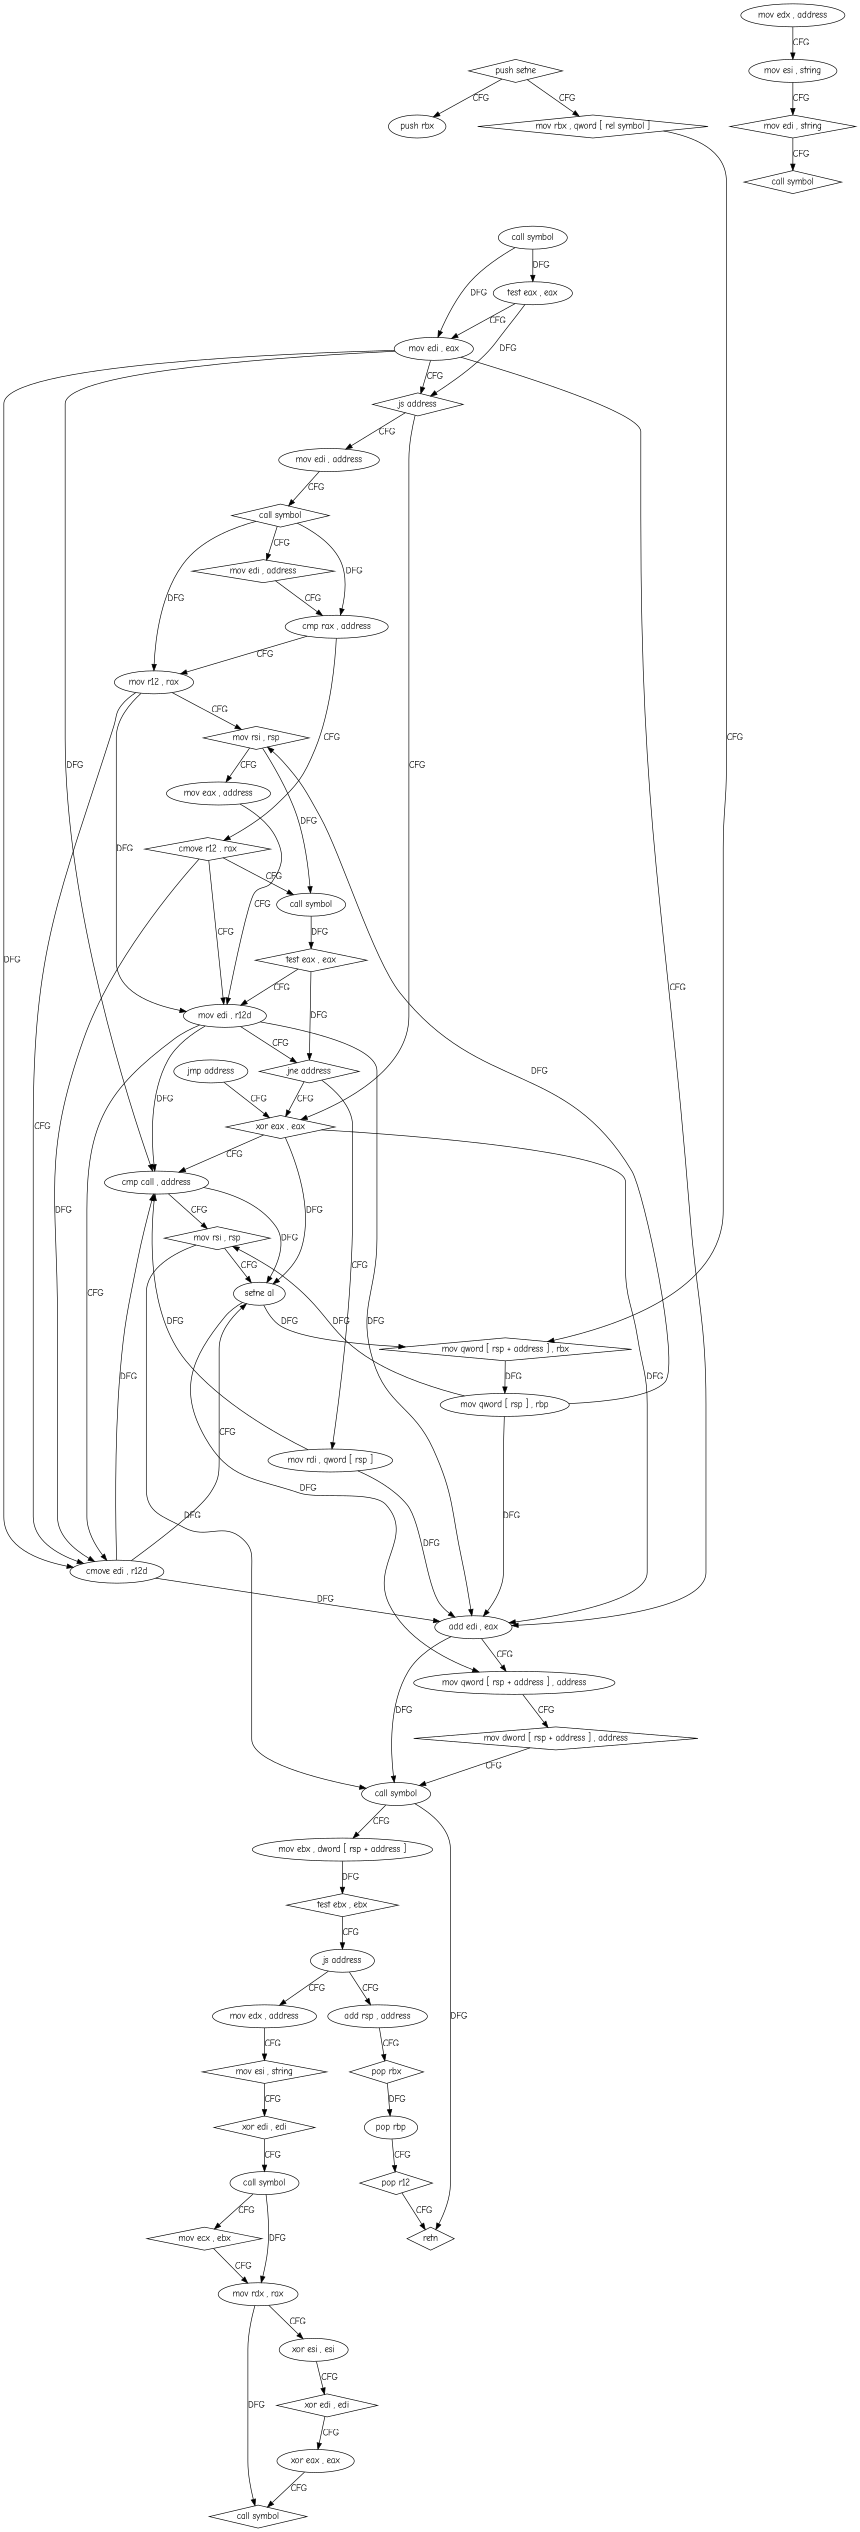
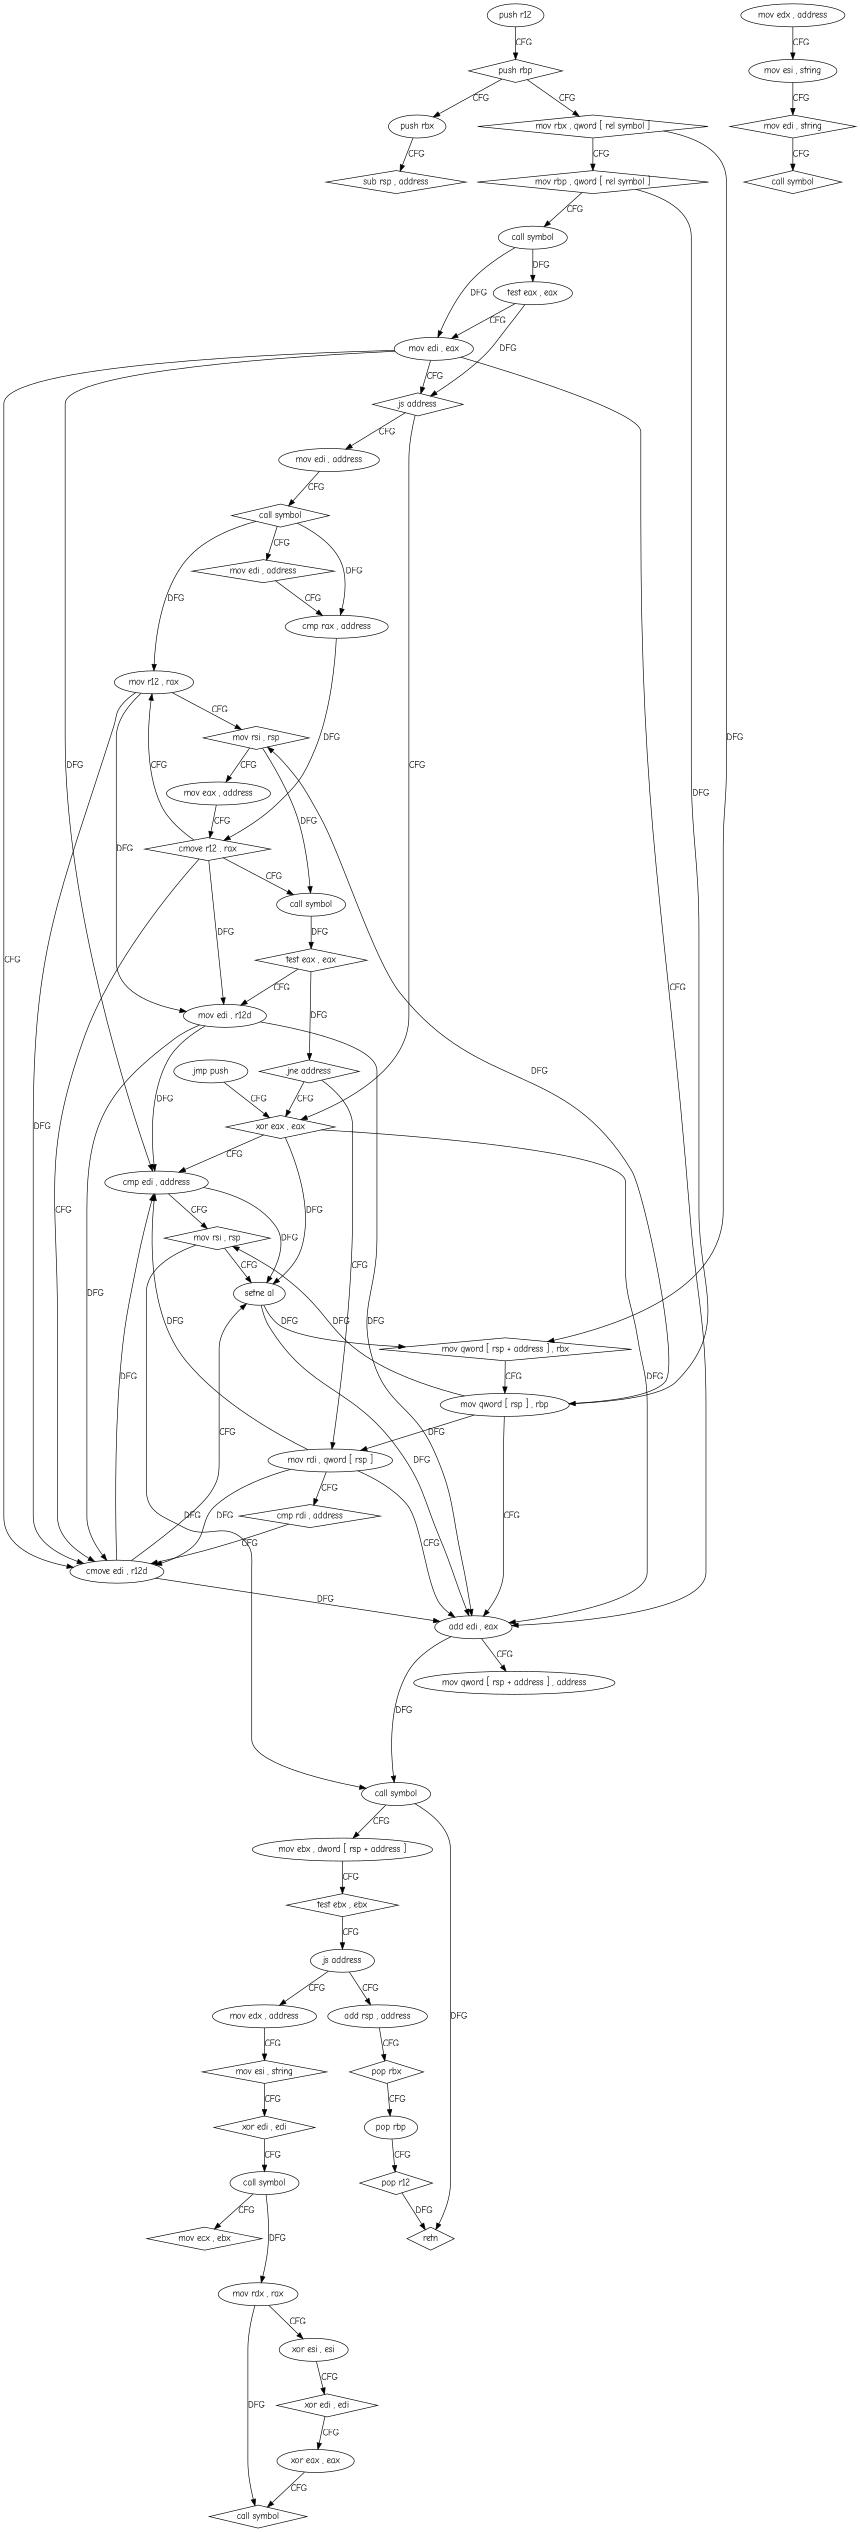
node "push r12": added
node "push setne": label "push setne" -> "push rbp"
node "sub rsp , address": added
node "mov rbp , qword [ rel symbol ]": added
edge "cmp rax , address" -> "mov r12 , rax": now "cmove r12 , rax" -> "mov r12 , rax"
edge "cmp rax , address" -> "cmove r12 , rax": label "CFG" -> "DFG"
edge "mov rbx , qword [ rel symbol ]" -> "mov qword [ rsp + address ] , rbx": label "CFG" -> "DFG"
edge "mov eax , address" -> "mov edi , r12d": now "mov eax , address" -> "cmove r12 , rax"
edge "cmove r12 , rax" -> "mov edi , r12d": label "CFG" -> "DFG"
edge "mov edi , eax" -> "cmove edi , r12d": label "DFG" -> "CFG"
edge "mov edi , r12d" -> "jne address": removed, label "CFG"
node "jmp address": label "jmp address" -> "jmp push"
edge "mov r12 , rax" -> "cmove edi , r12d": label "CFG" -> "DFG"
node "cmp call , address": label "cmp call , address" -> "cmp edi , address"
edge "cmove r12 , rax" -> "cmove edi , r12d": label "DFG" -> "CFG"
edge "mov edi , r12d" -> "cmove edi , r12d": label "CFG" -> "DFG"
edge "mov qword [ rsp + address ] , rbx" -> "mov qword [ rsp ] , rbp": label "DFG" -> "CFG"
edge "mov qword [ rsp ] , rbp" -> "mov rdi , qword [ rsp ]": added, label "DFG"
edge "setne al" -> "mov qword [ rsp + address ] , address": now "setne al" -> "add edi , eax"
edge "mov rdi , qword [ rsp ]" -> "cmove edi , r12d": added, label "DFG"
node "cmp rdi , address": added
edge "mov qword [ rsp ] , rbp" -> "add edi , eax": label "DFG" -> "CFG"
edge "mov rdi , qword [ rsp ]" -> "add edi , eax": label "DFG" -> "CFG"
node "mov dword [ rsp + address ] , address": removed
edge "mov ebx , dword [ rsp + address ]" -> "test ebx , ebx": label "DFG" -> "CFG"
edge "pop rbx" -> "pop rbp": label "DFG" -> "CFG"
edge "pop r12" -> "retn": label "CFG" -> "DFG"
edge "mov ecx , ebx" -> "mov rdx , rax": removed, label "CFG"
